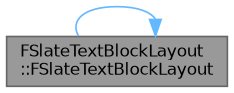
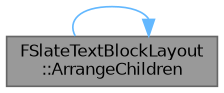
node "FSlateTextBlockLayout ::FSlateTextBlockLayout": label "FSlateTextBlockLayout ::FSlateTextBlockLayout" -> "FSlateTextBlockLayout ::ArrangeChildren"
